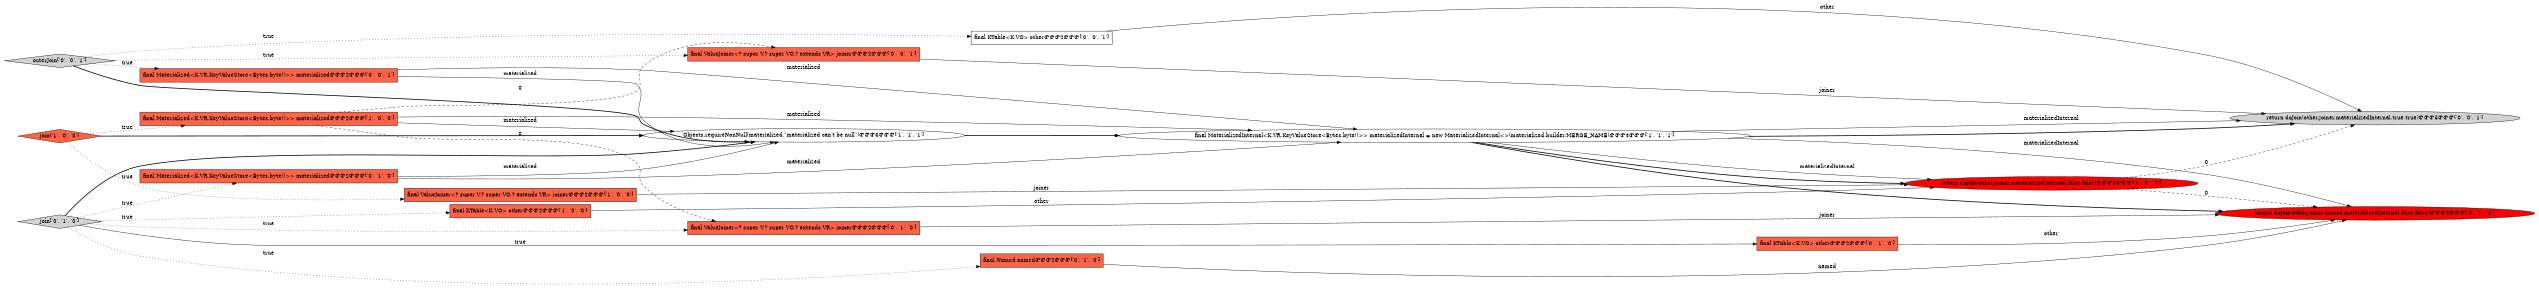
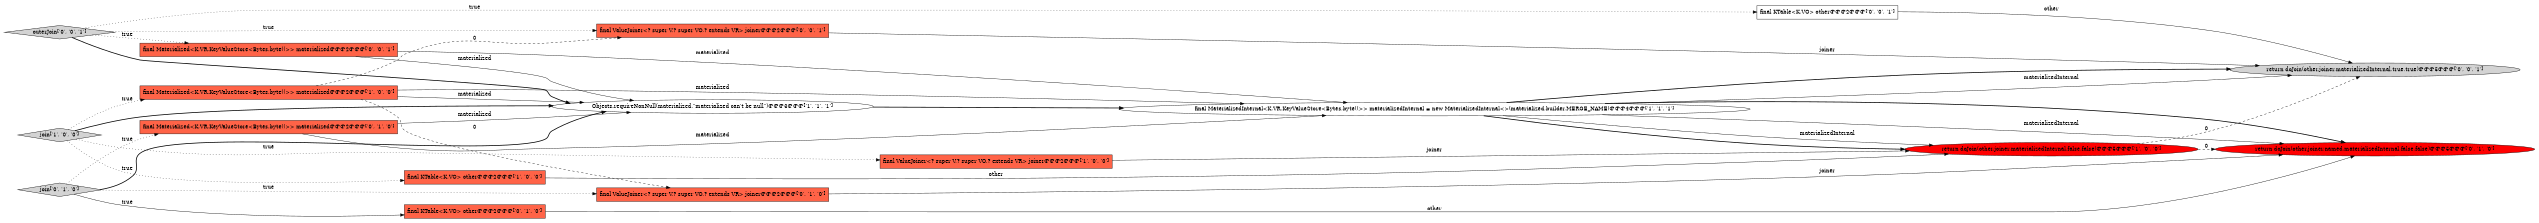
node "join['1', '0', '0']": fillcolor tomato -> lightgray
edge "join['0', '1', '0']" -> "final KTable<K,VO> other@@@2@@@['1', '0', '0']": now "join['1', '0', '0']" -> "final KTable<K,VO> other@@@2@@@['1', '0', '0']"
node "final Named named@@@2@@@['0', '1', '0']": removed
